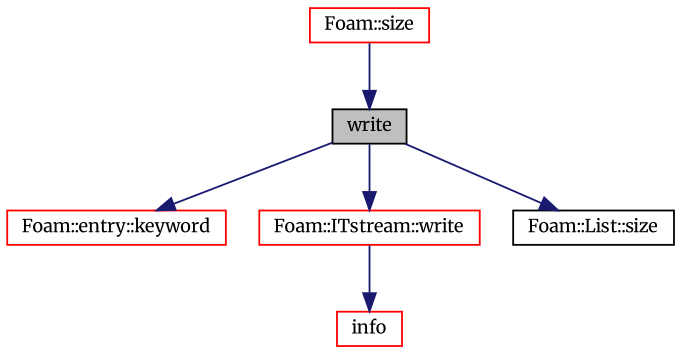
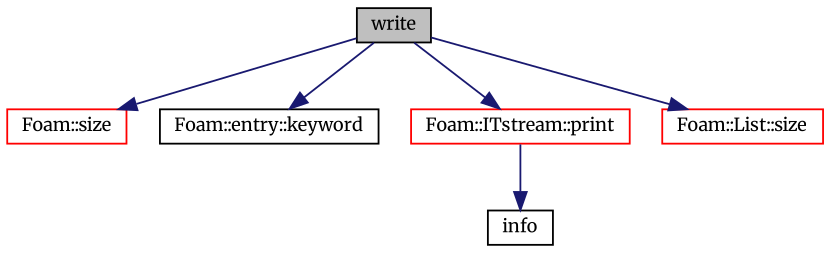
edge "Foam::size" -> "write": reversed
node "Foam::entry::keyword": color red -> black
node "Foam::ITstream::write": label "Foam::ITstream::write" -> "Foam::ITstream::print"
node "Foam::List::size": color black -> red
node "info": color red -> black
